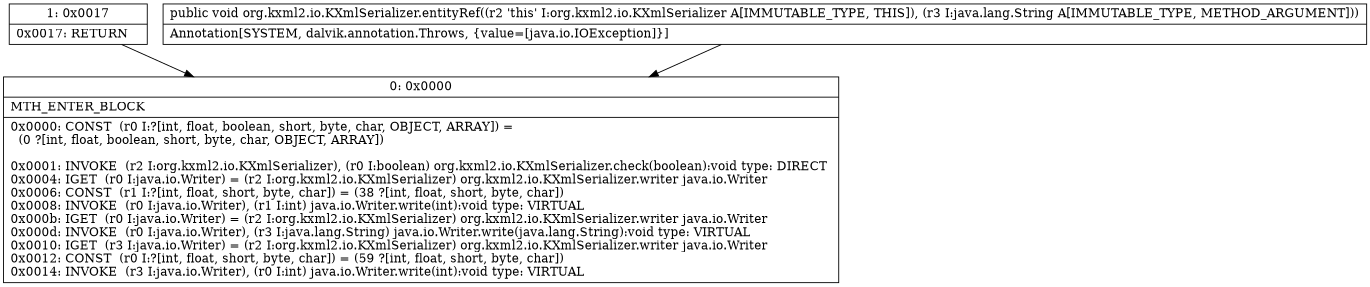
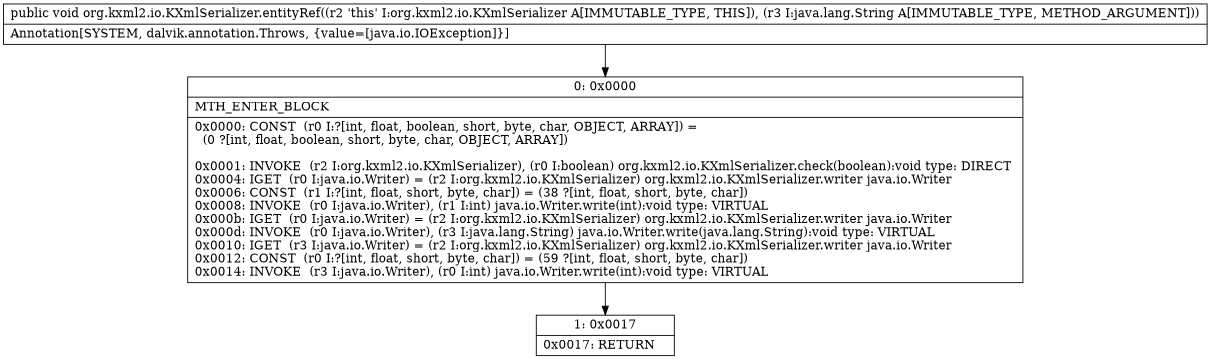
edge "1: 0x0017" -> "0: 0x0000": reversed
